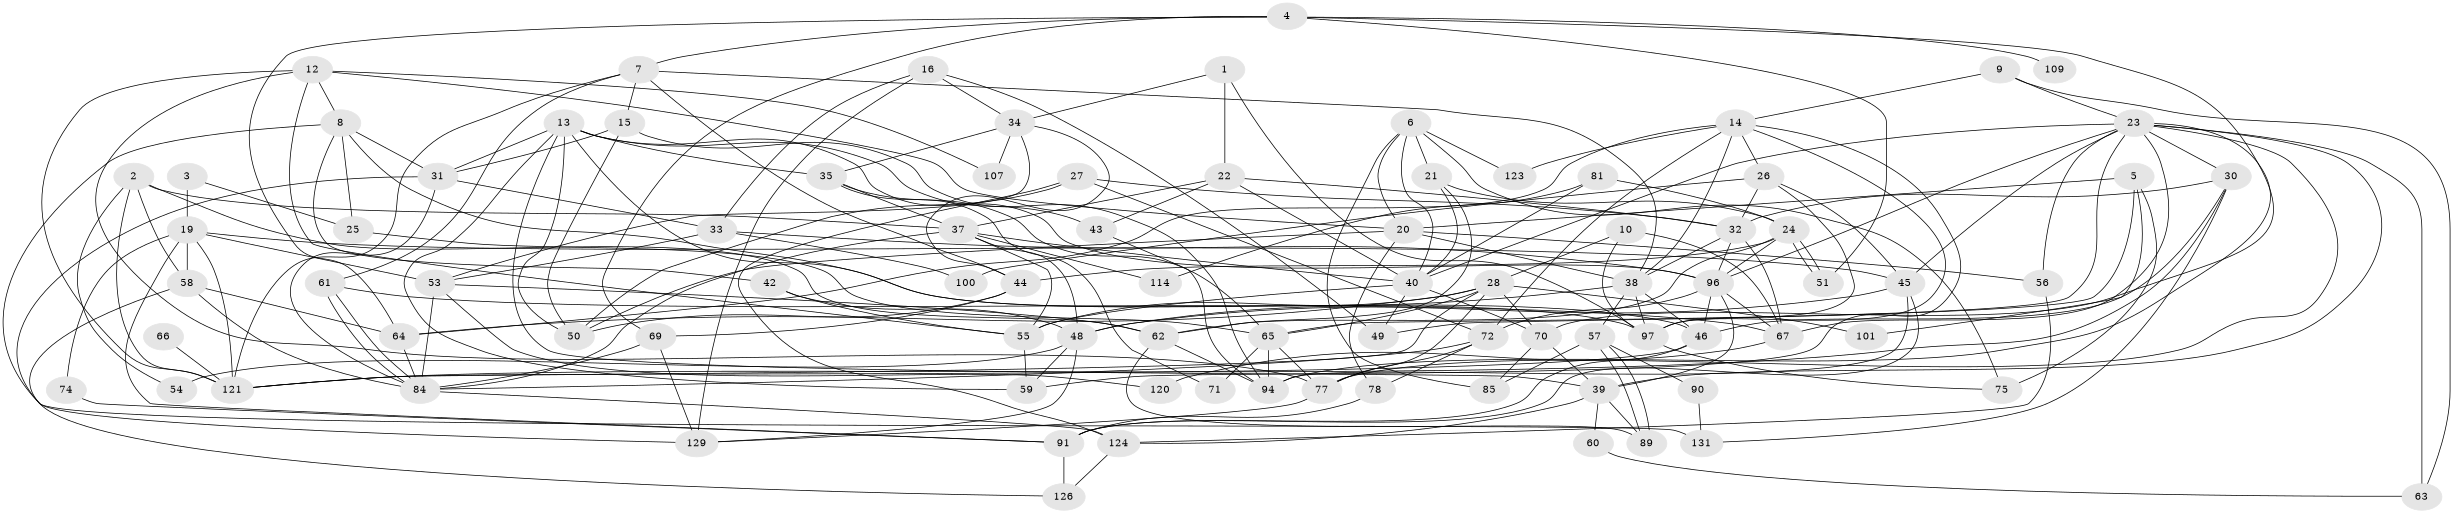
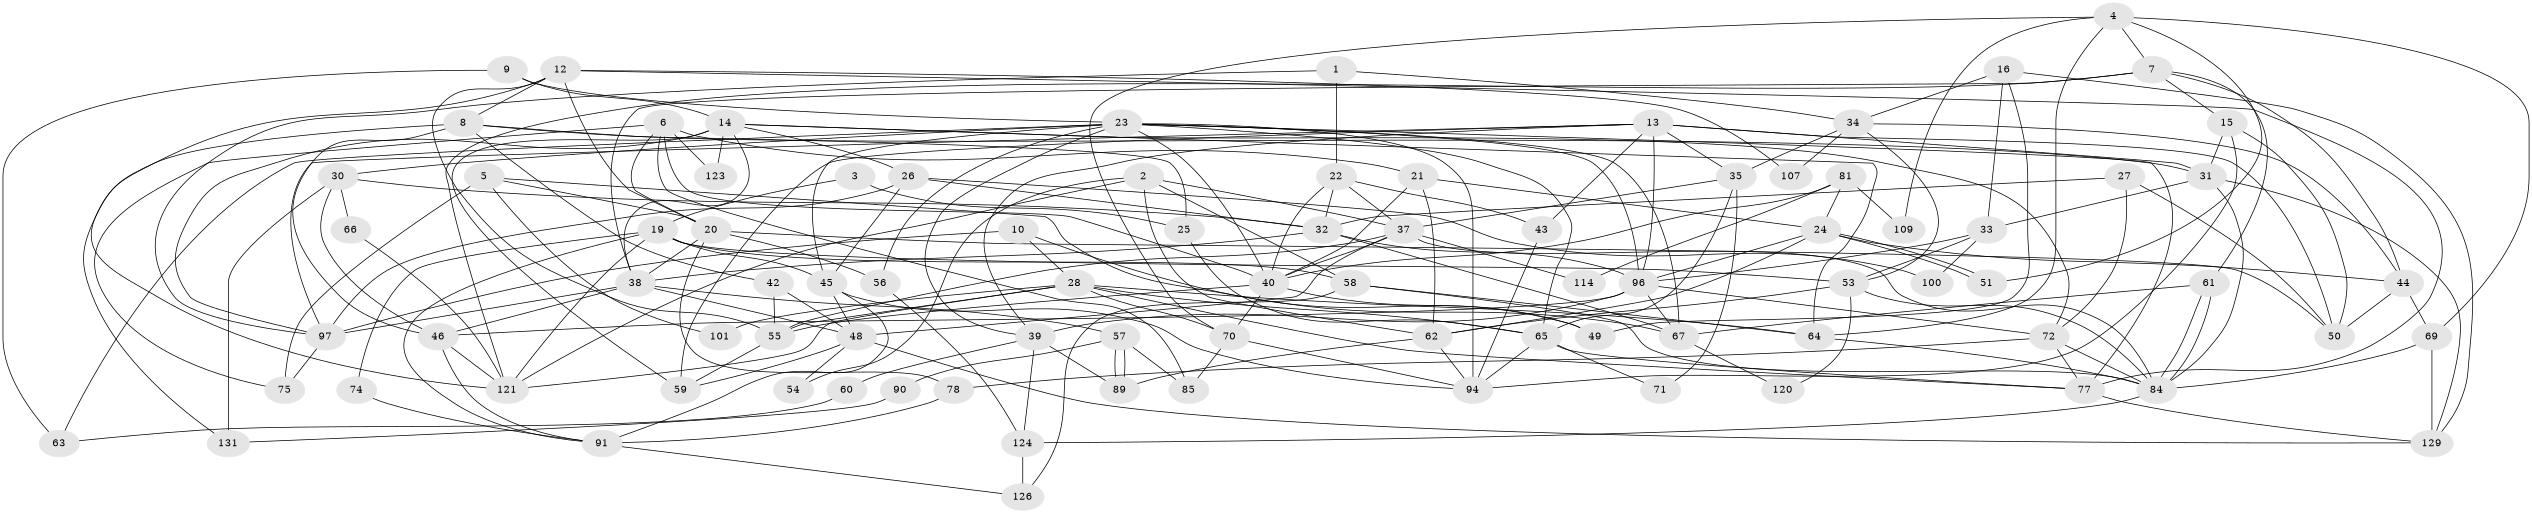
edge "81" -- "109": added
edge "27" -- "124": removed
edge "70" -- "39": now "70" -- "94"
edge "30" -- "121": now "30" -- "66"
